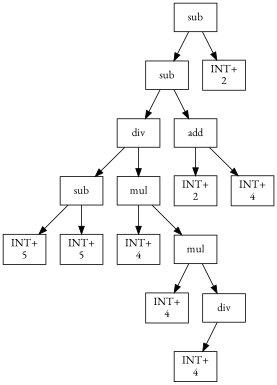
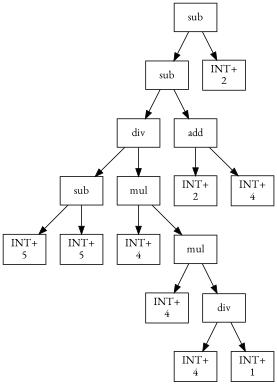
node "INT+ 1": added
